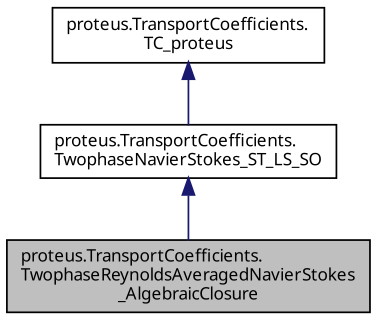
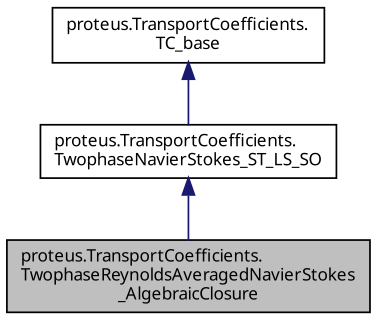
node "proteus.TransportCoefficients. TC_proteus": label "proteus.TransportCoefficients. TC_proteus" -> "proteus.TransportCoefficients. TC_base"
